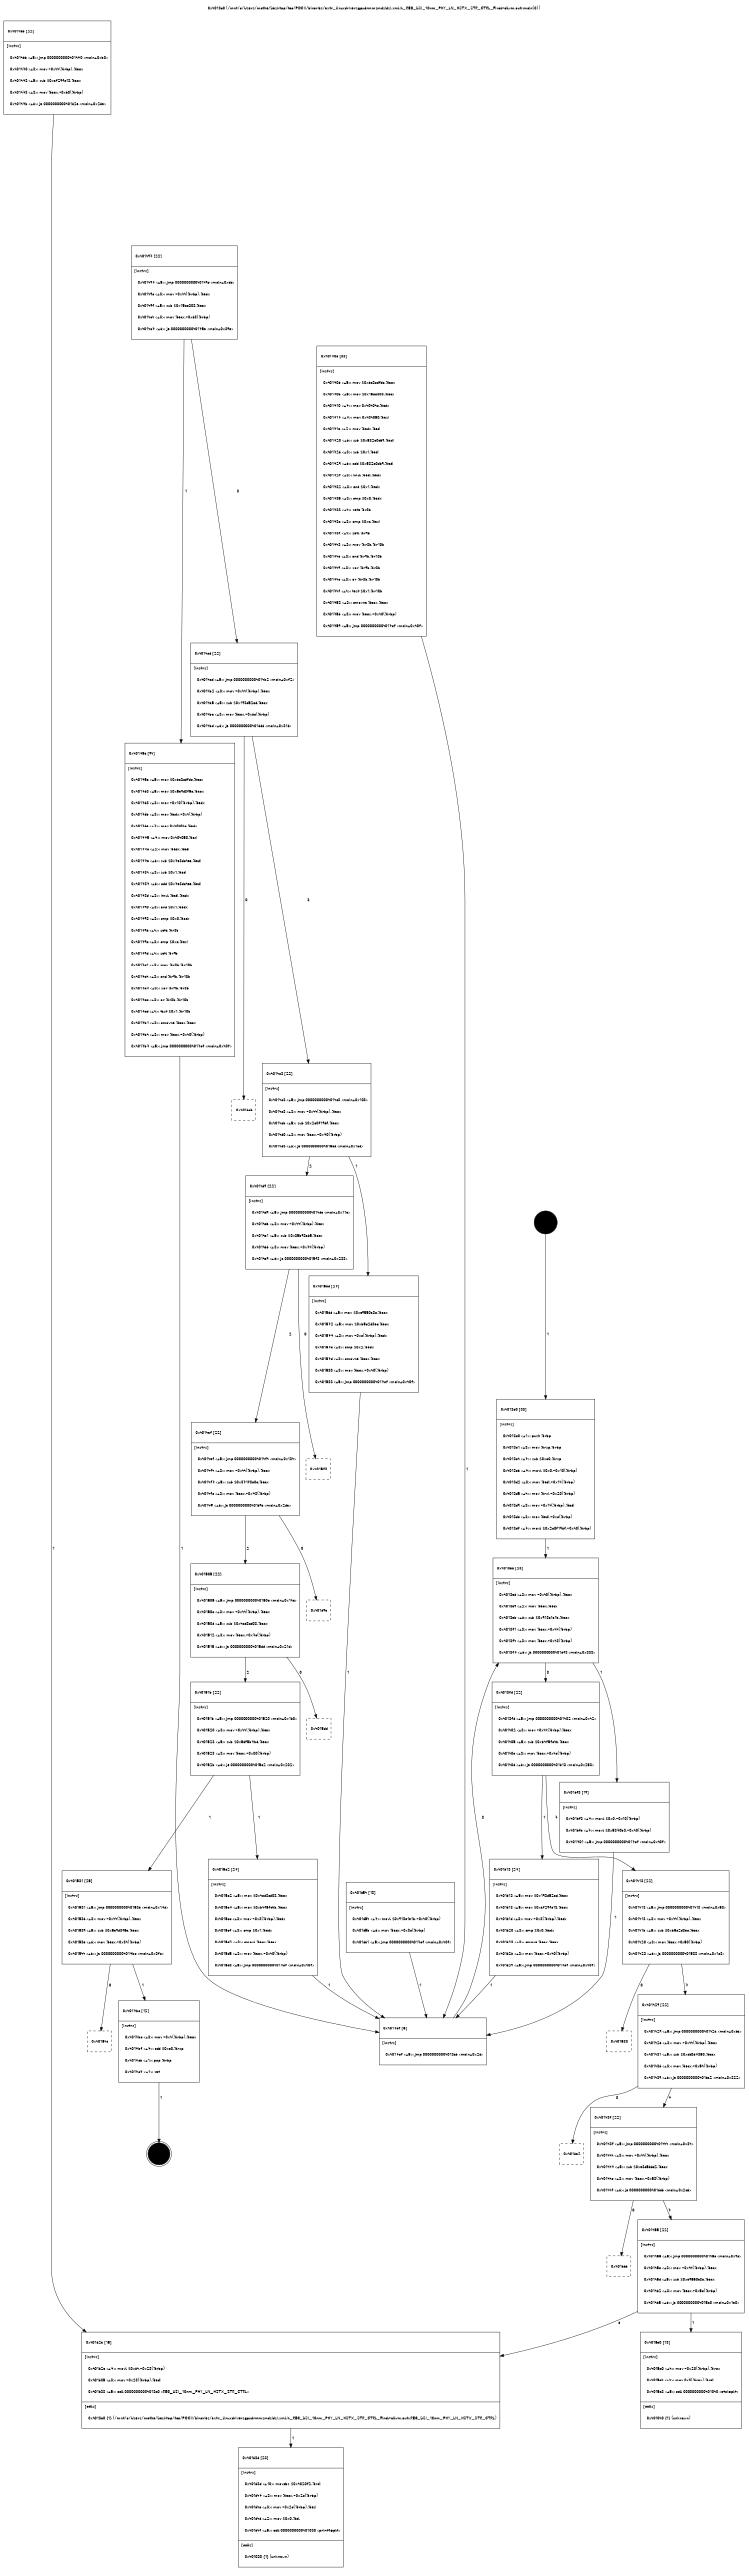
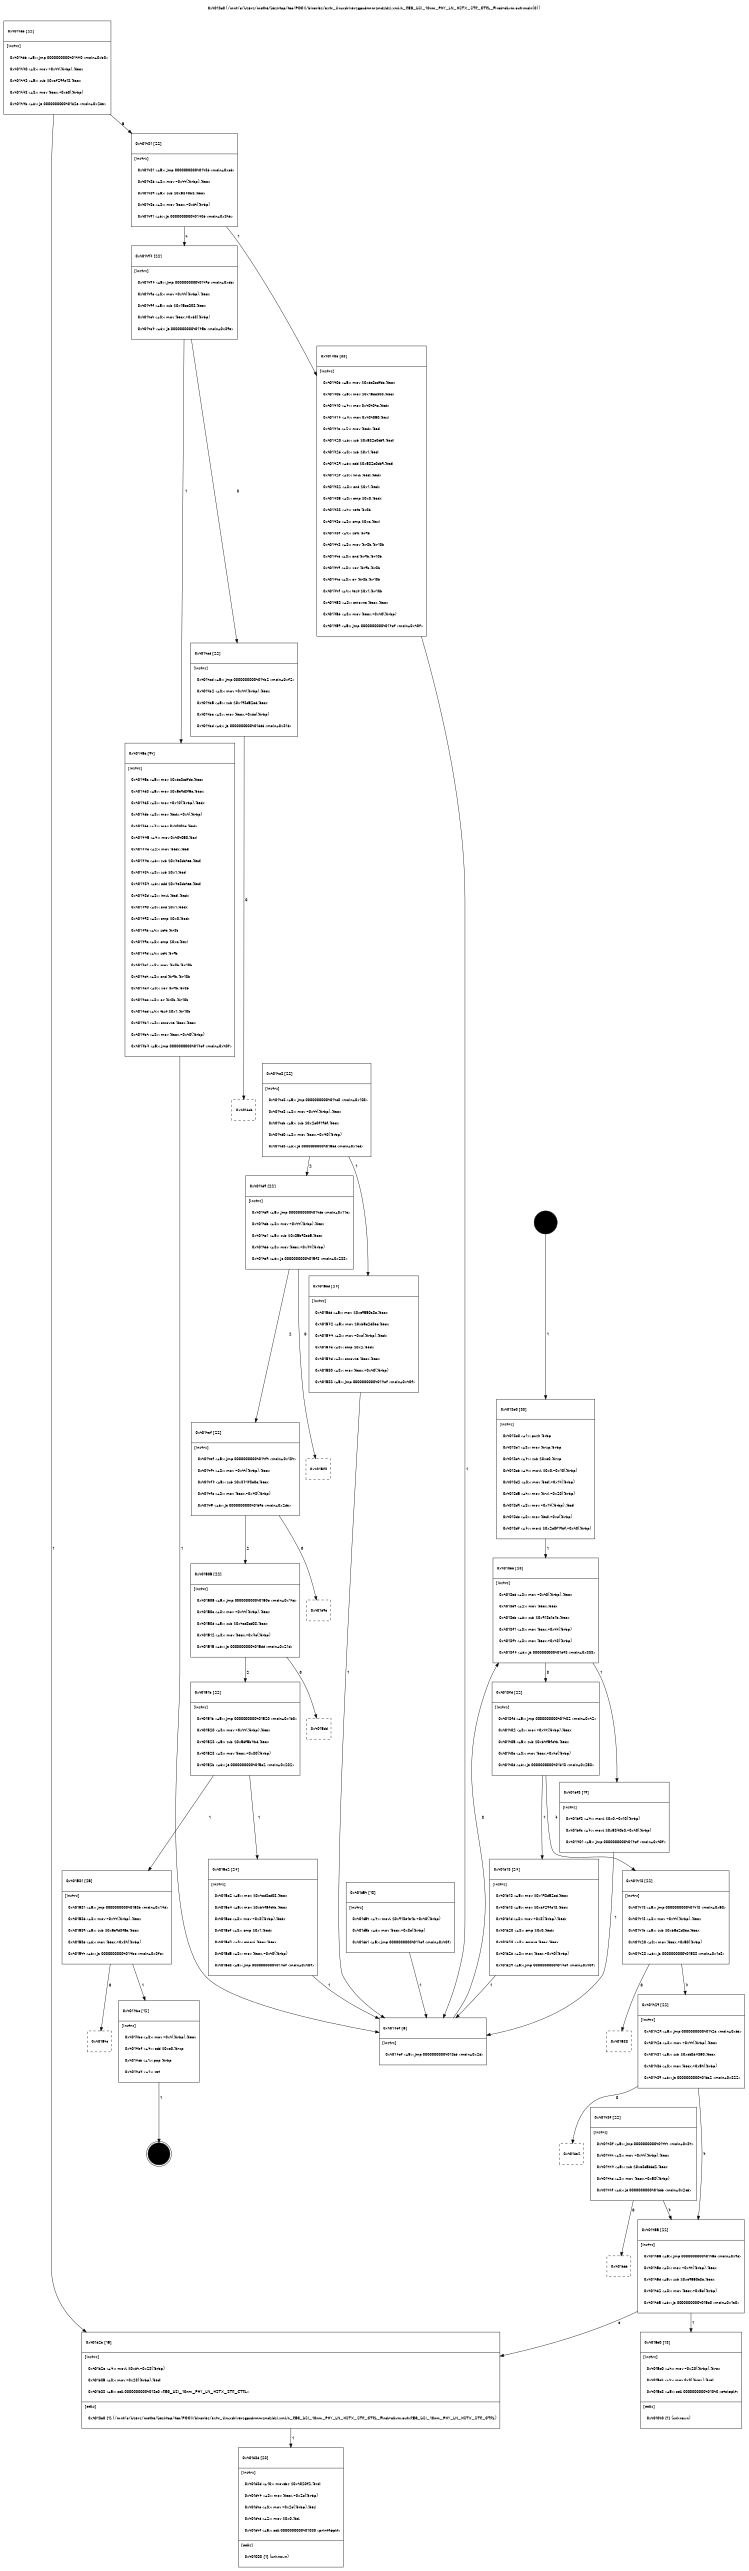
node "0x401481 [22]": added
edge "0x4014ad [22]" -> "0x4014c3 [22]": removed, label "3"
edge "0x401429 [22]" -> "0x40143f [22]": now "0x401429 [22]" -> "0x401455 [22]"
